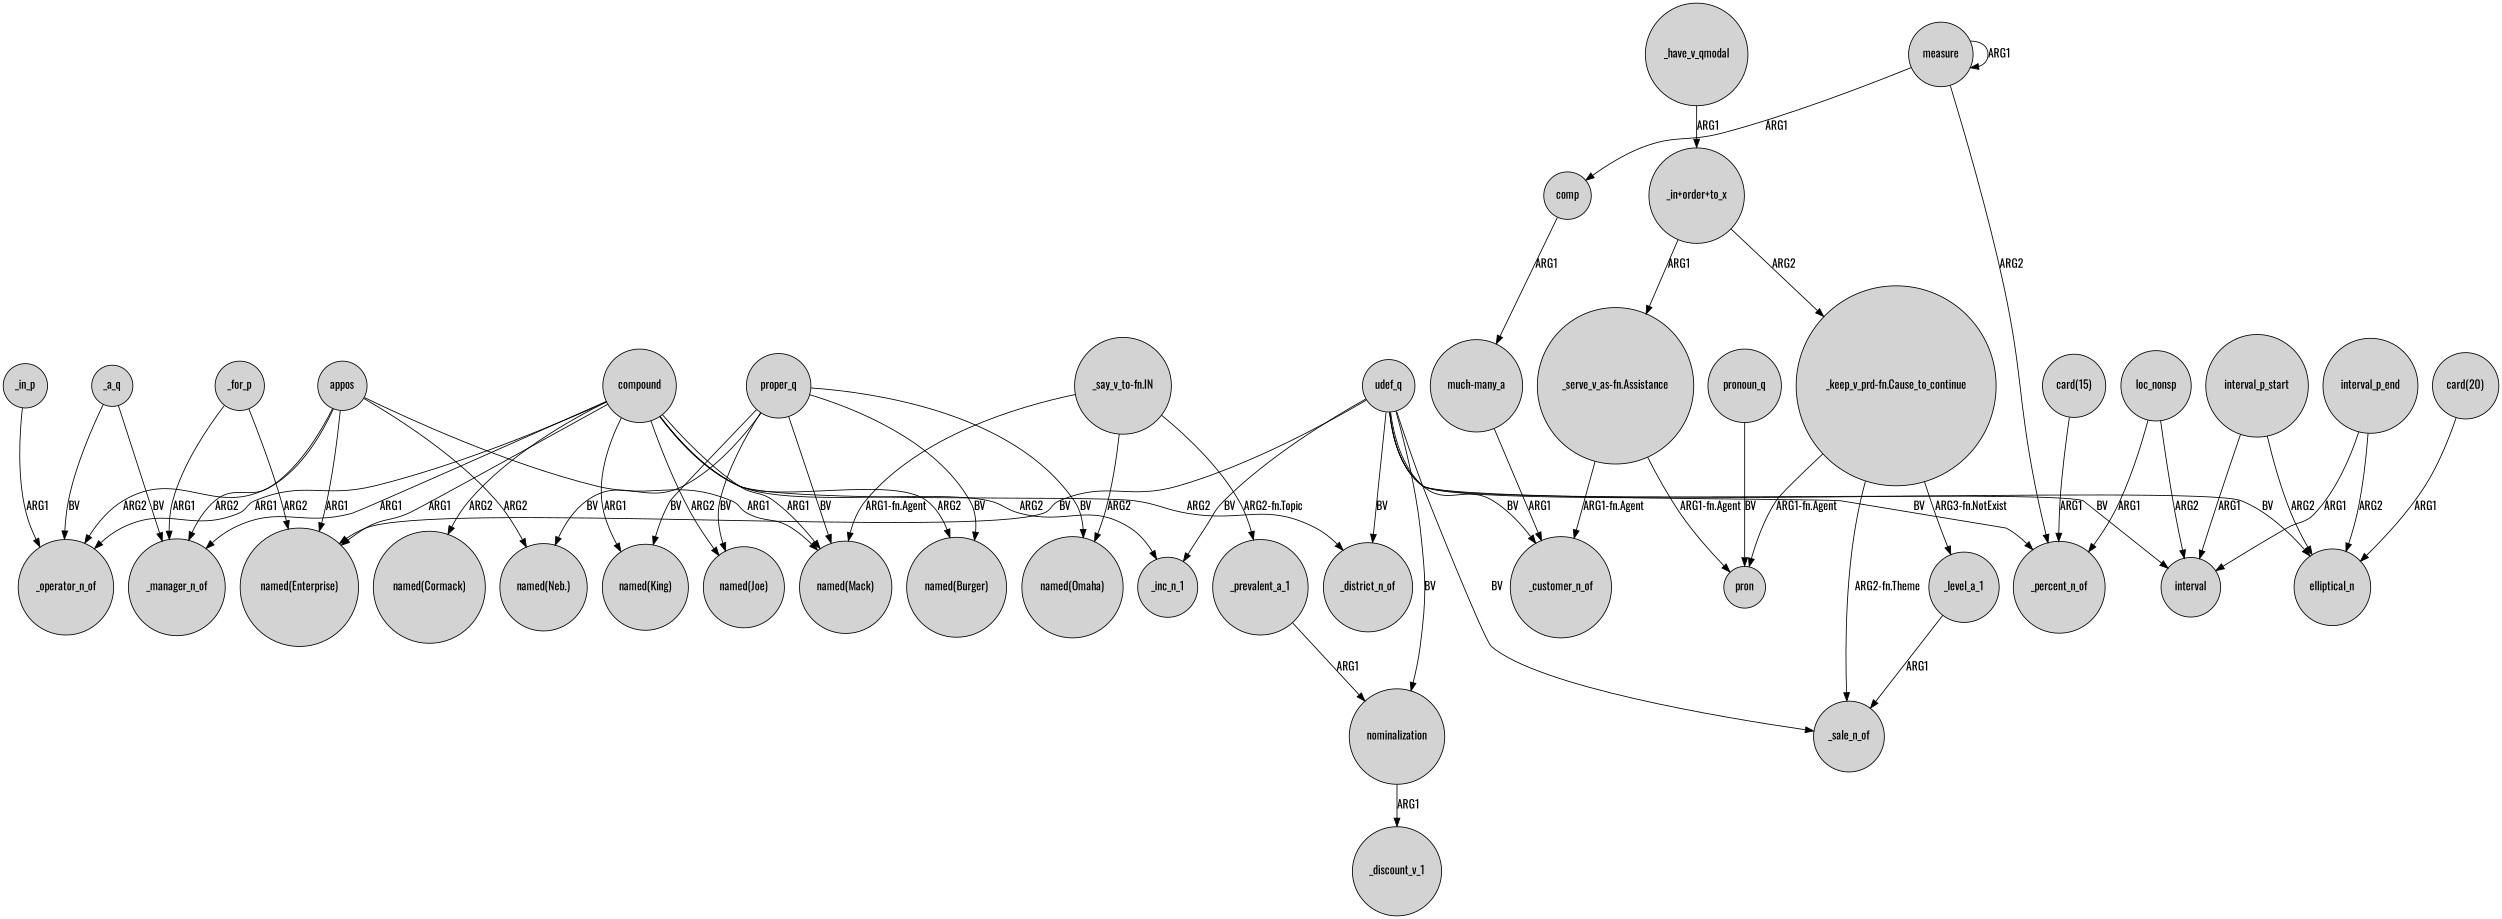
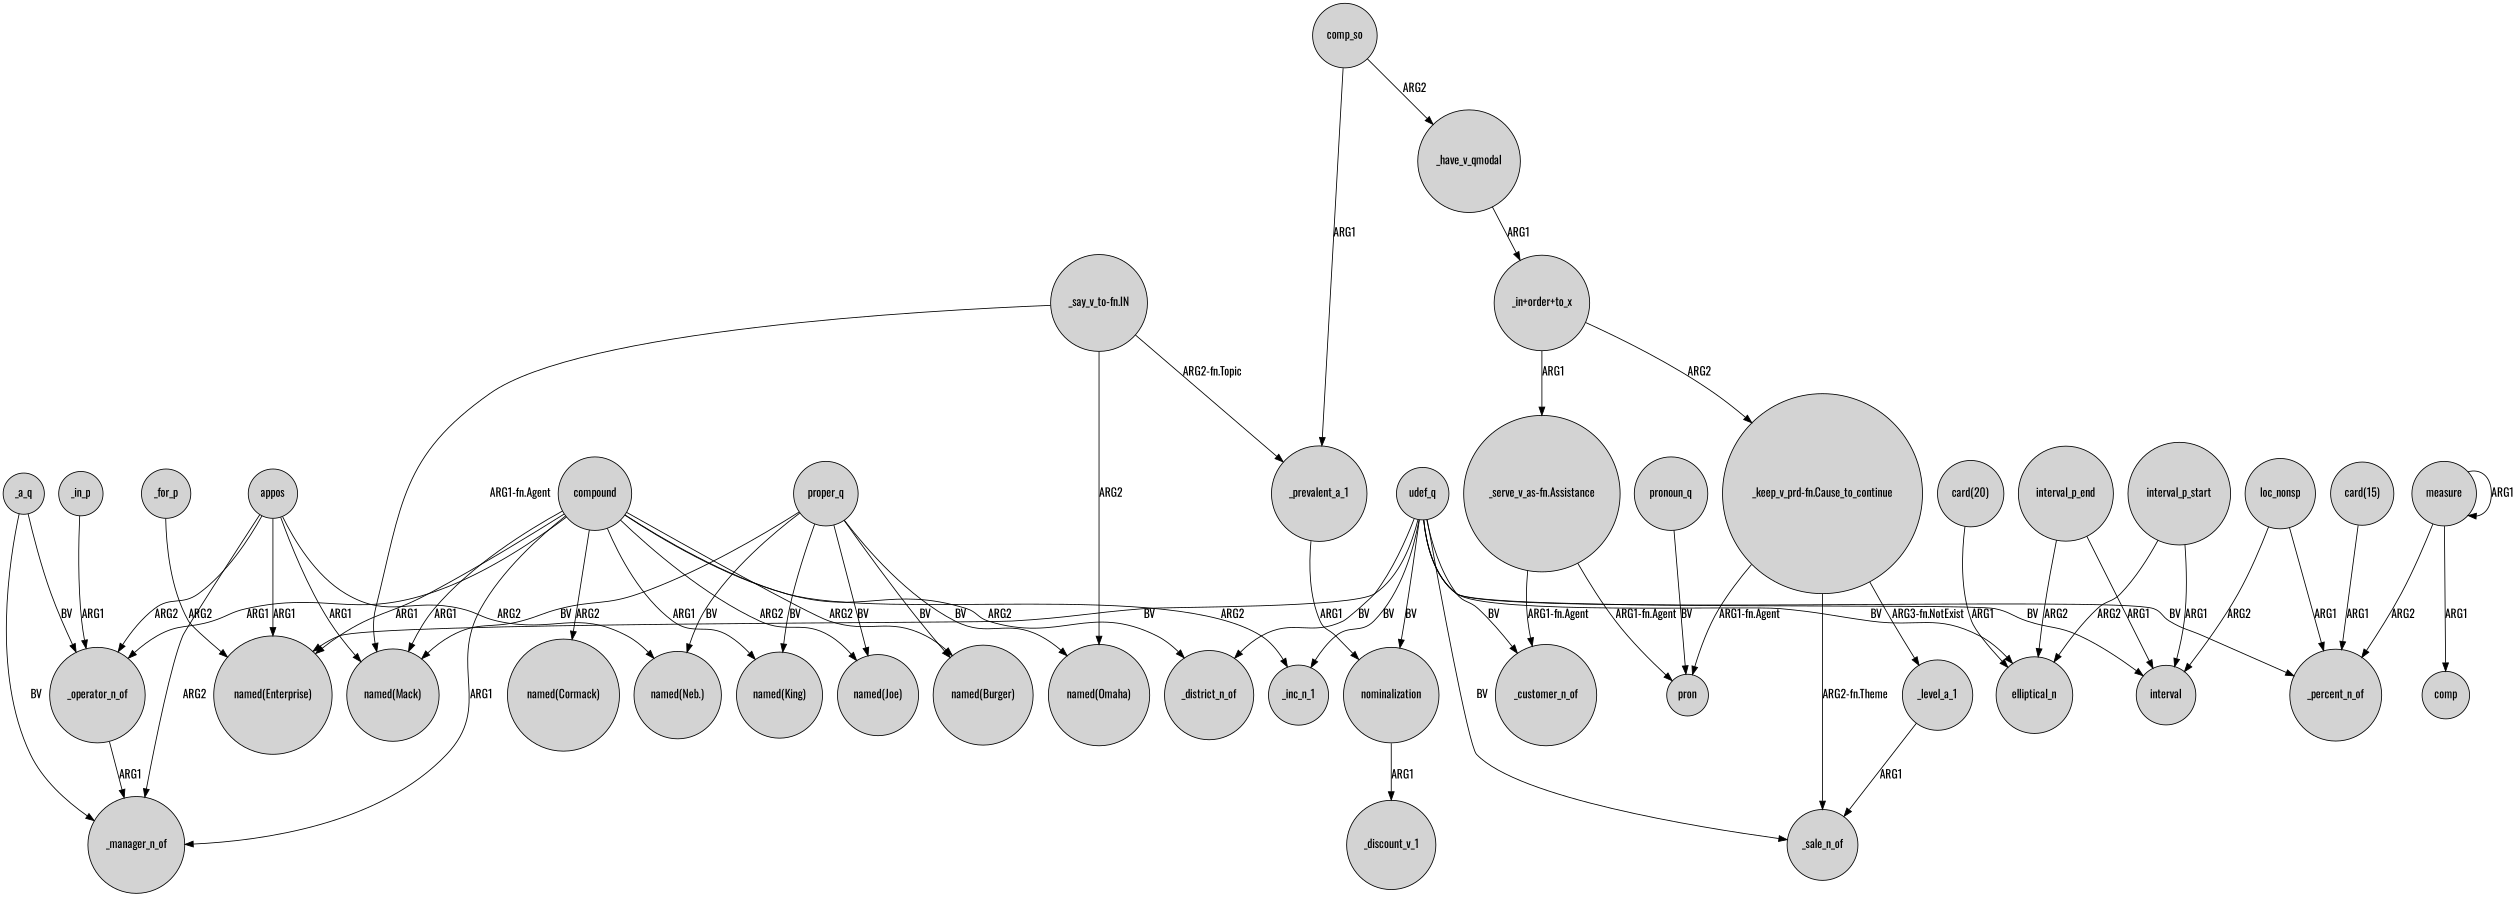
node "comp_so": added
node "much-many_a": removed
edge "_for_p" -> "_manager_n_of": now "_operator_n_of" -> "_manager_n_of"
